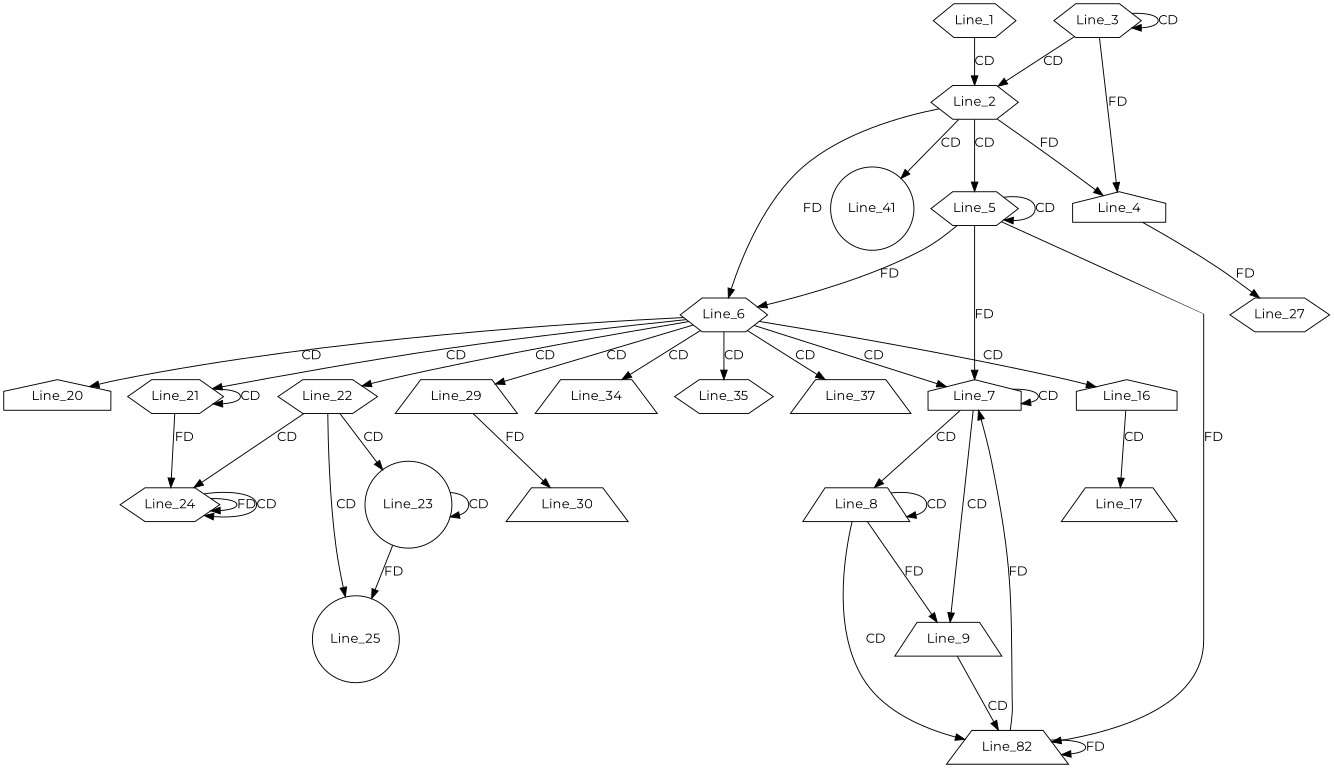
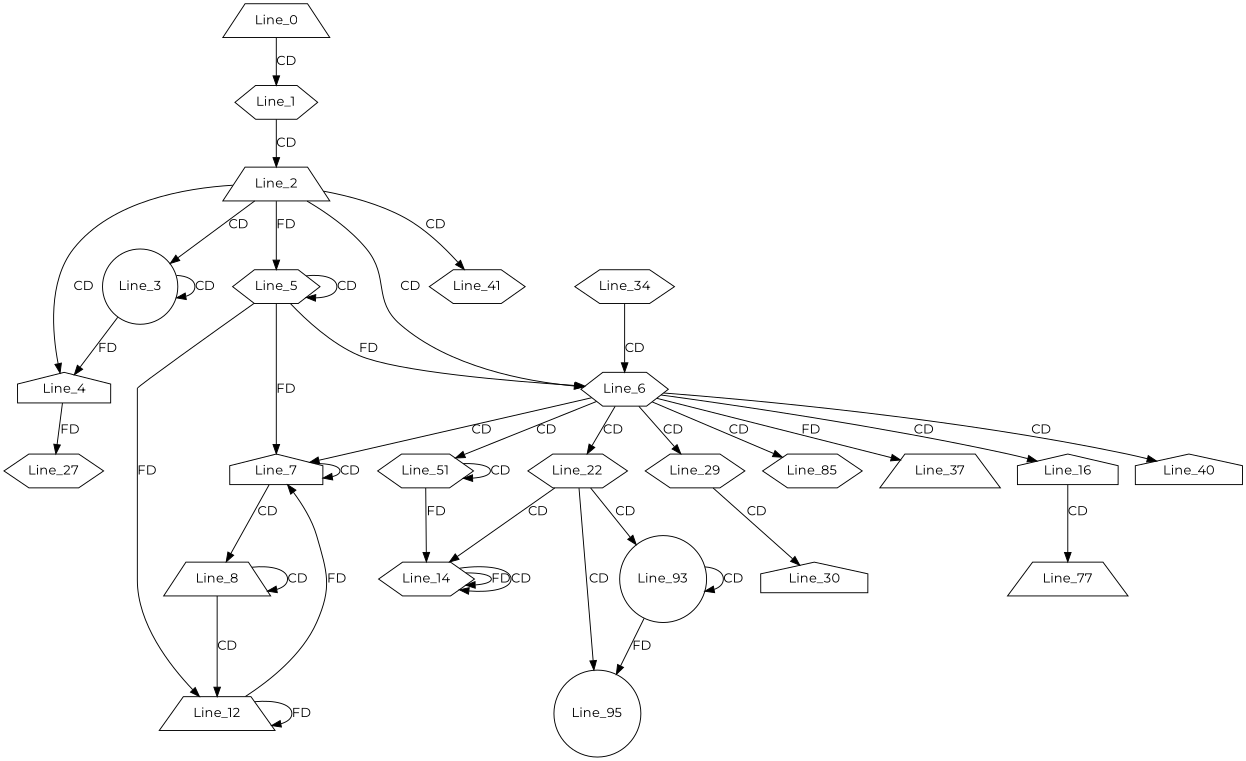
node "Line_0": added
node "Line_3": shape hexagon -> circle
edge "Line_3" -> "Line_2": reversed
node "Line_2": shape hexagon -> trapezium
edge "Line_2" -> "Line_5": label "CD" -> "FD"
edge "Line_2" -> "Line_4": label "FD" -> "CD"
edge "Line_2" -> "Line_6": label "FD" -> "CD"
node "Line_41": shape circle -> hexagon
edge "Line_6" -> "Line_34": reversed
edge "Line_6" -> "Line_37": label "CD" -> "FD"
node "Line_20": label "Line_20" -> "Line_40"
node "Line_21": label "Line_21" -> "Line_51"
node "Line_29": shape trapezium -> hexagon
node "Line_34": shape trapezium -> hexagon
node "Line_35": label "Line_35" -> "Line_85"
edge "Line_29" -> "Line_30": label "FD" -> "CD"
node "Line_24": label "Line_24" -> "Line_14"
node "Line_23": label "Line_23" -> "Line_93"
node "Line_30": shape trapezium -> house
node "Line_17": label "Line_17" -> "Line_77"
node "Line_25": label "Line_25" -> "Line_95"
node "Line_9": removed
node "Line_82": label "Line_82" -> "Line_12"
